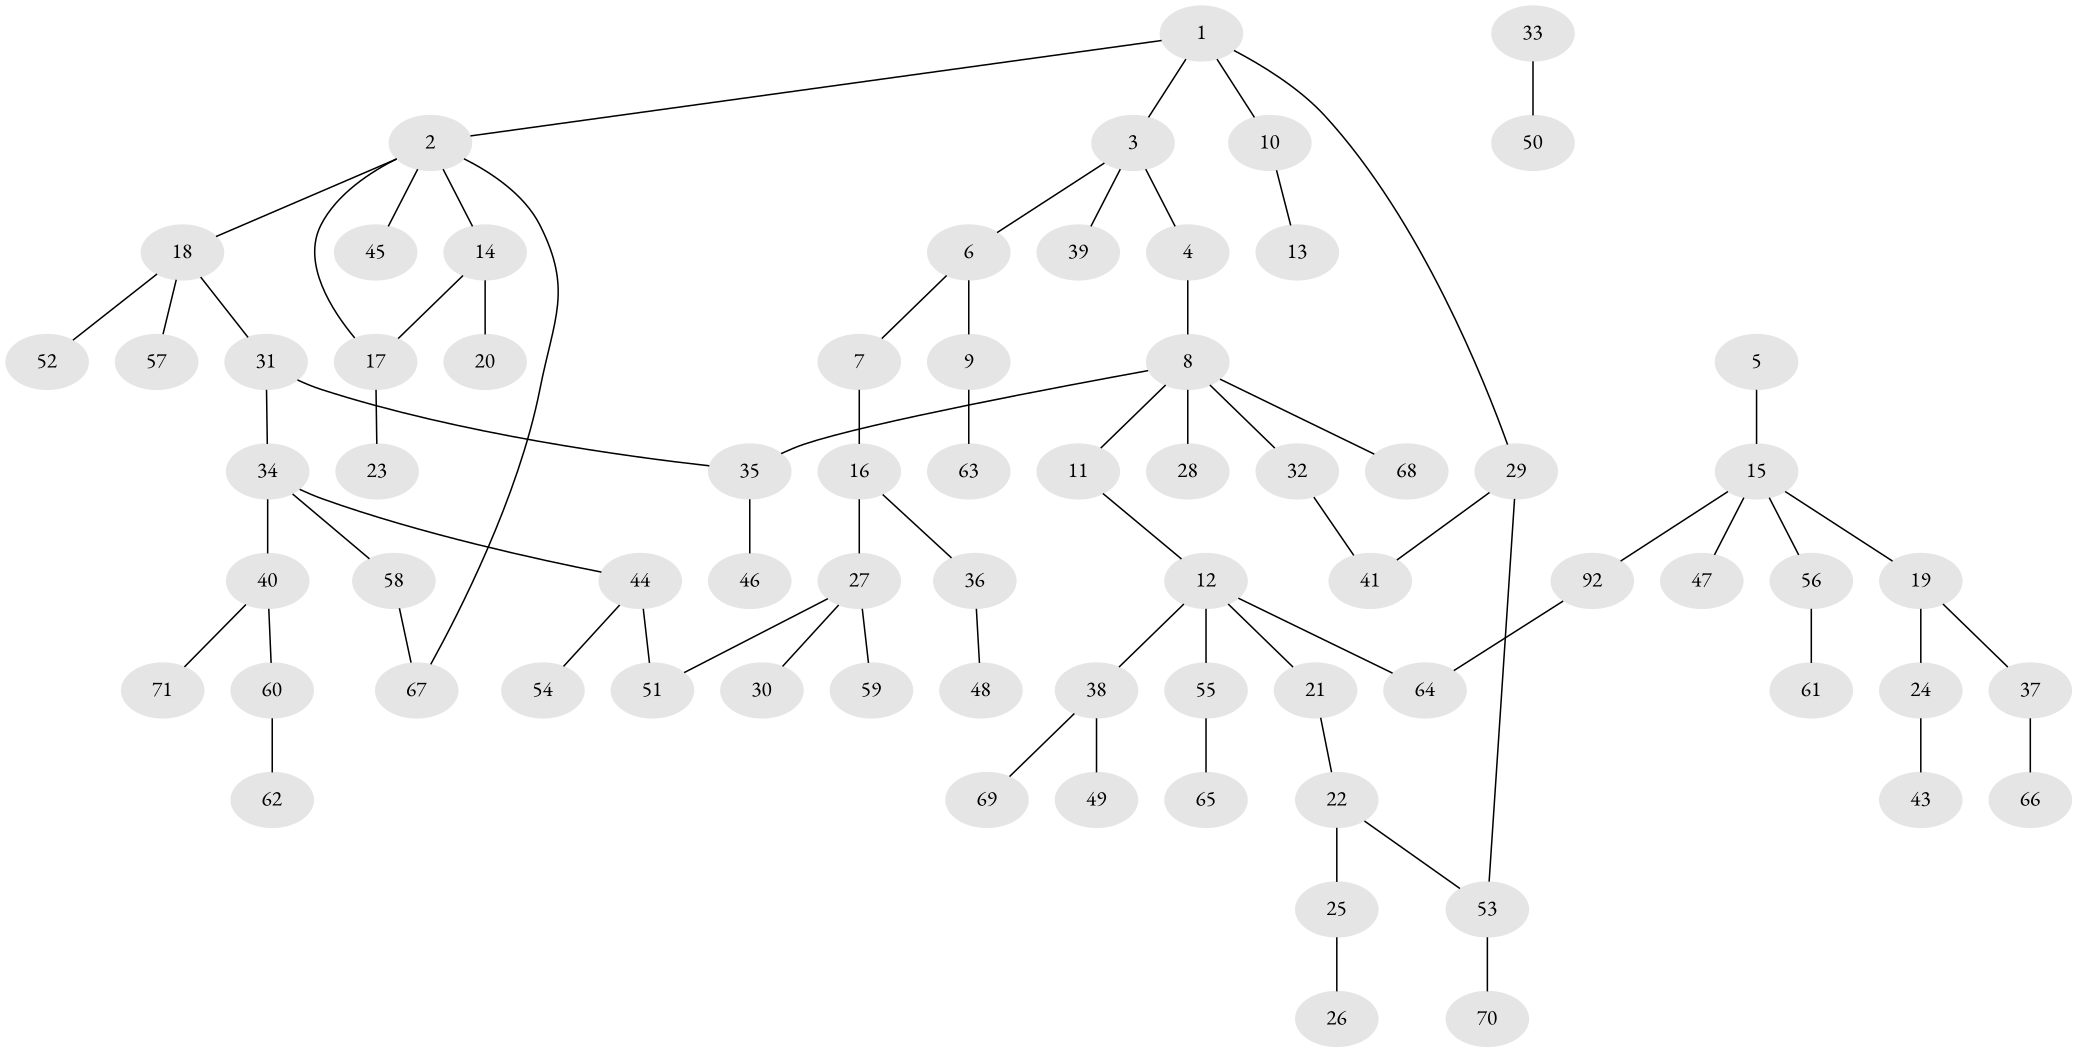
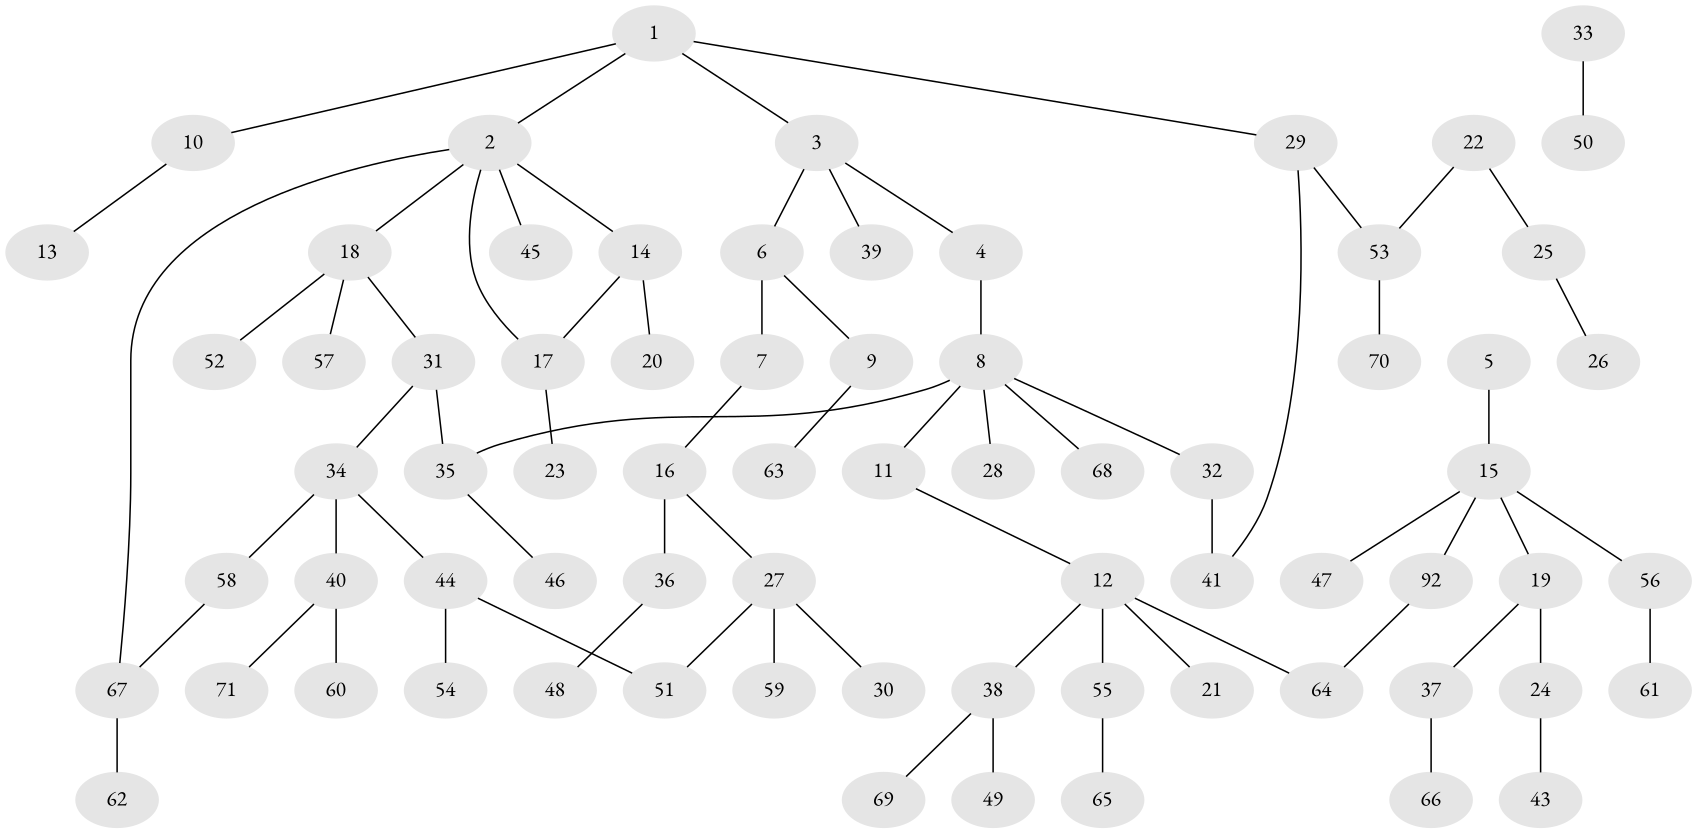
edge "60" -- "62": now "67" -- "62"
edge "21" -- "22": removed
